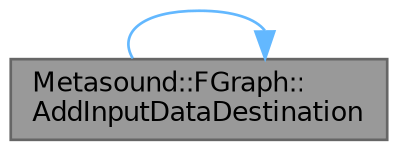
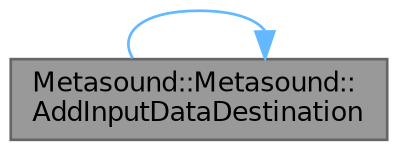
node "Metasound::FGraph:: AddInputDataDestination": label "Metasound::FGraph:: AddInputDataDestination" -> "Metasound::Metasound:: AddInputDataDestination"
